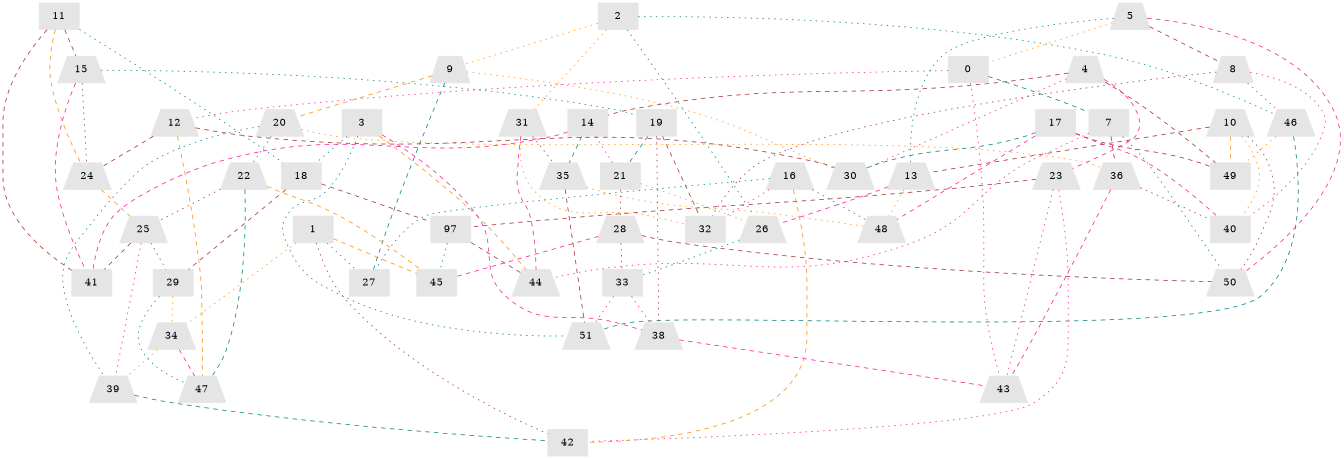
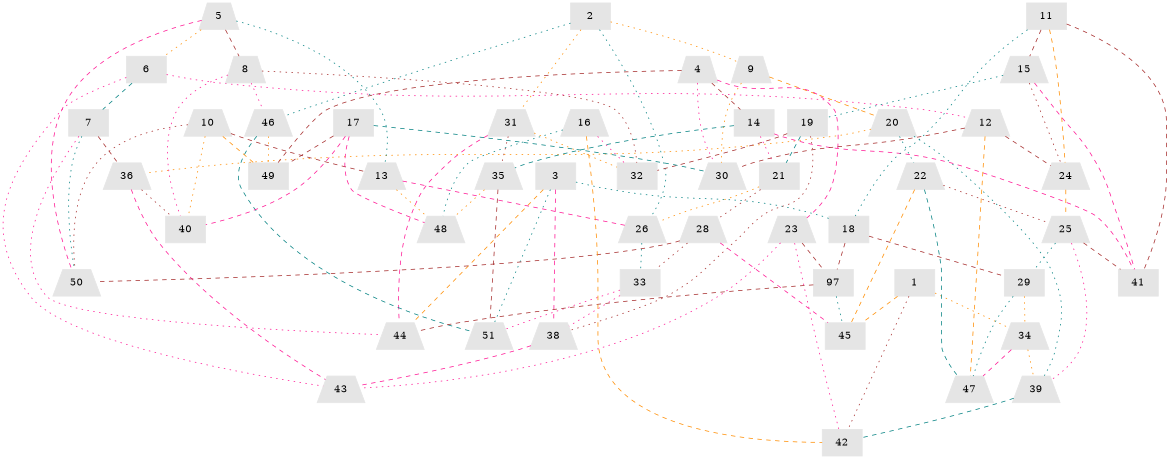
node "0": label "0" -> "6"
node "27": removed
